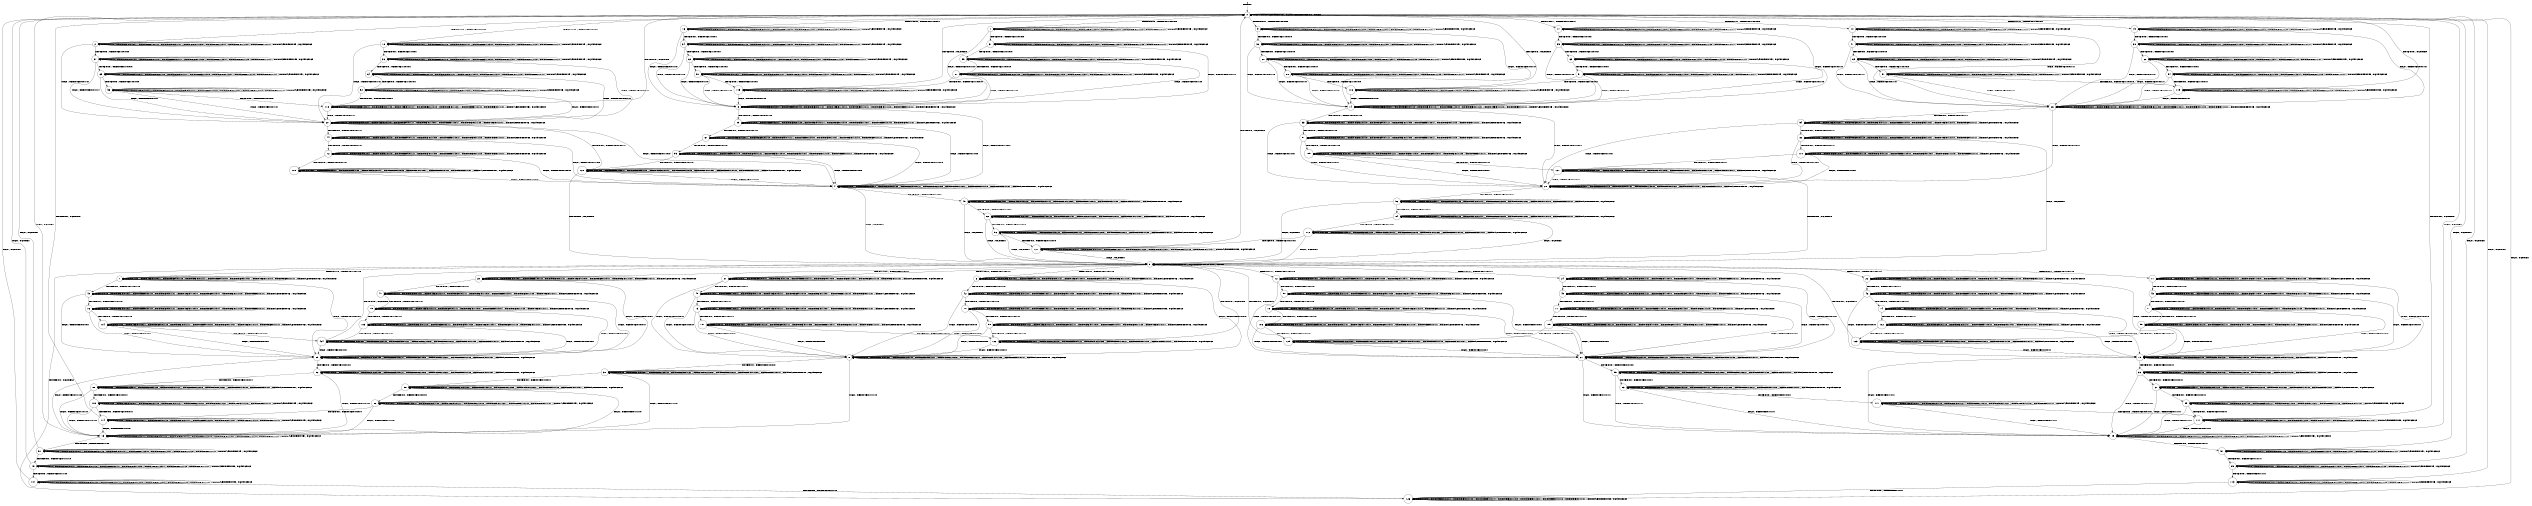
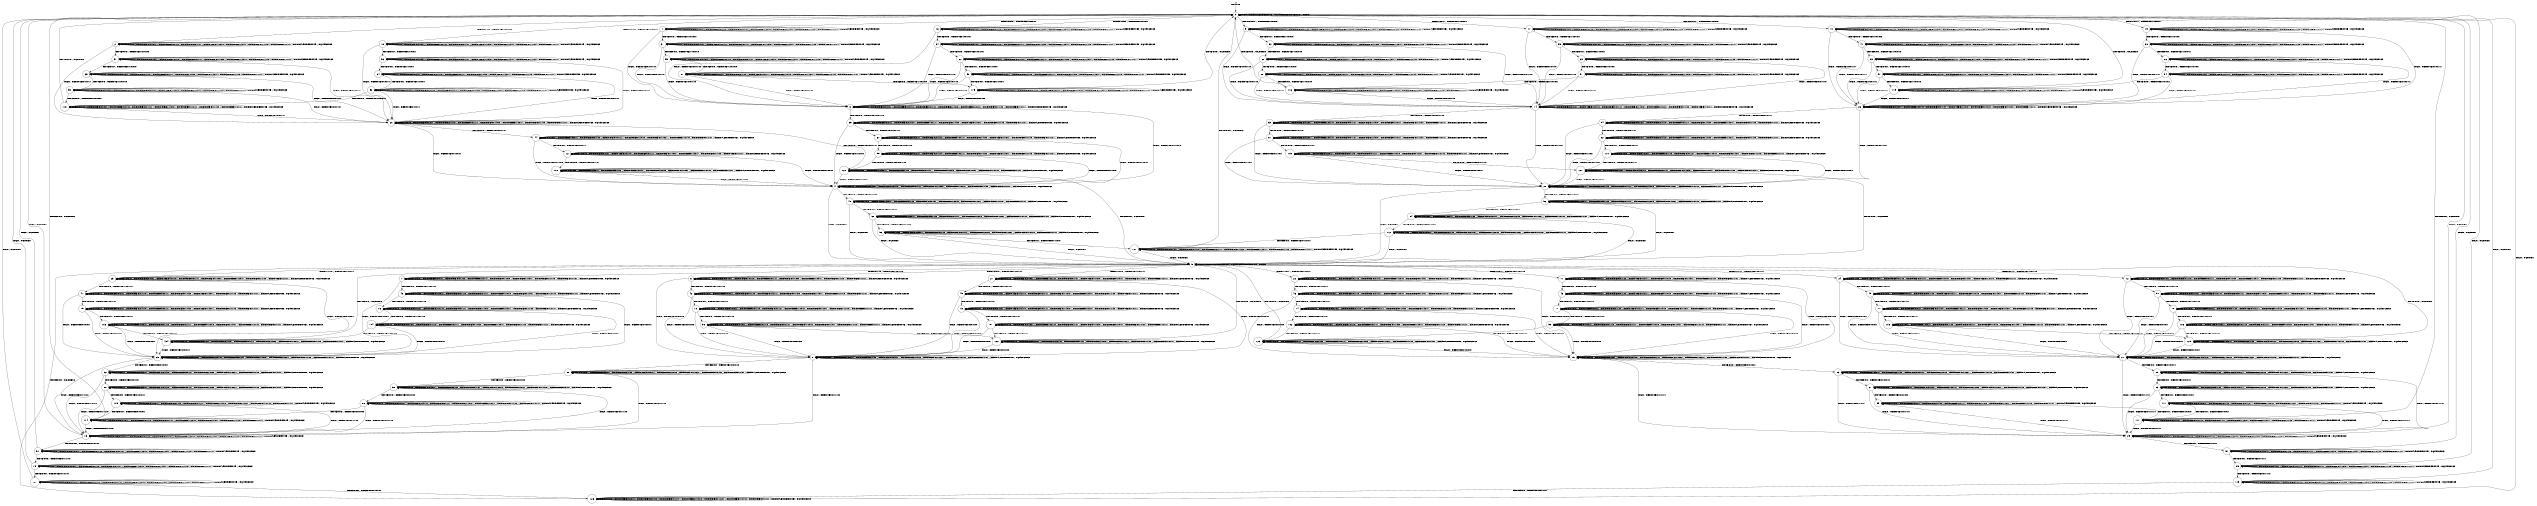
edge "37" -> "20": label "IACK / OFRAME_0_0_1_4" -> "IACK / OFRAME_0_0_1_1"
edge "82" -> "5": now "28" -> "5"
